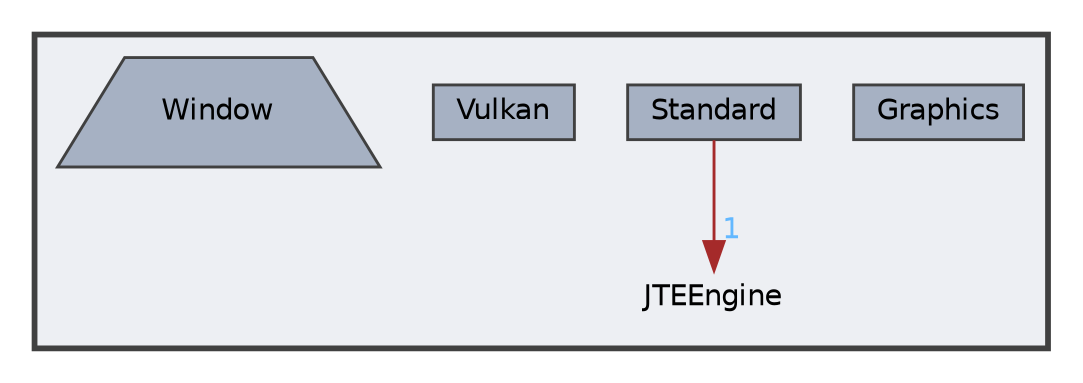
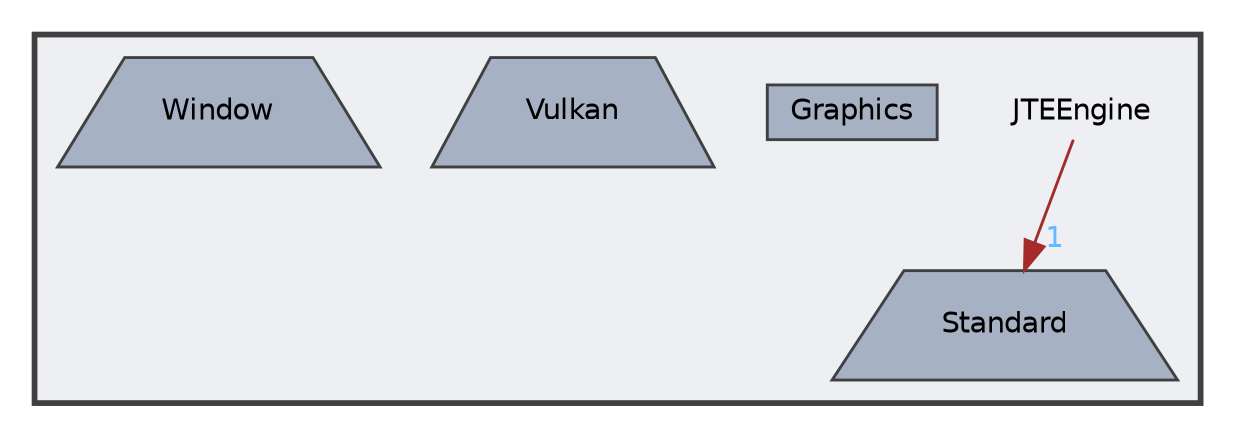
node "Vulkan": shape box -> trapezium
node "Standard": shape box -> trapezium
edge "Standard" -> "JTEEngine": reversed
